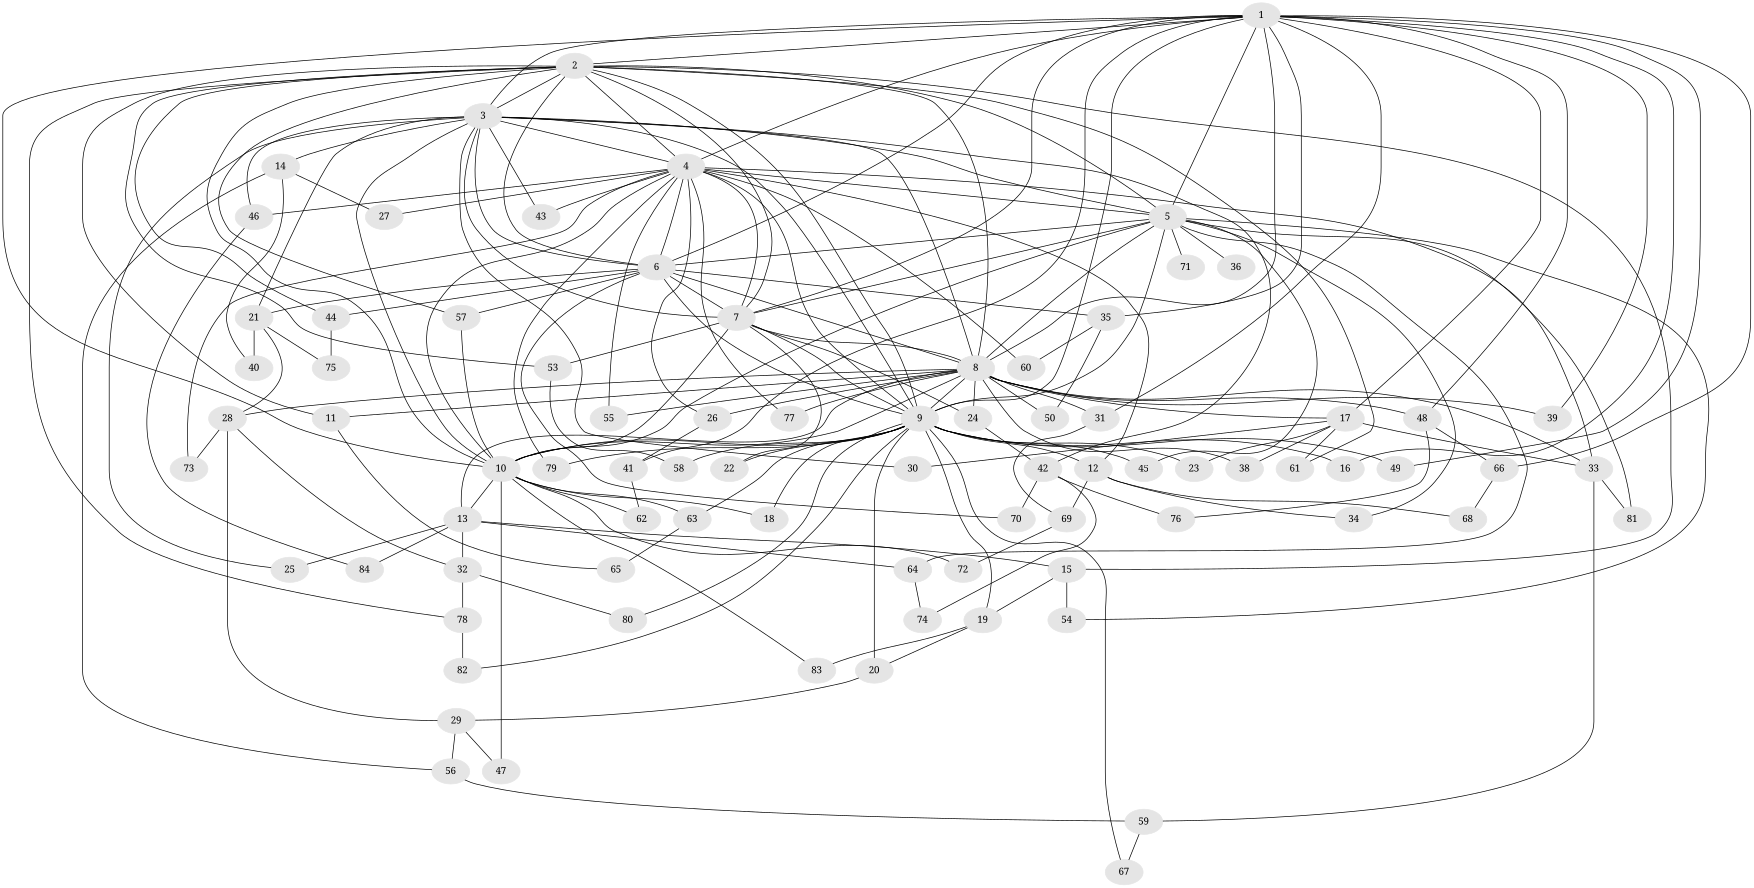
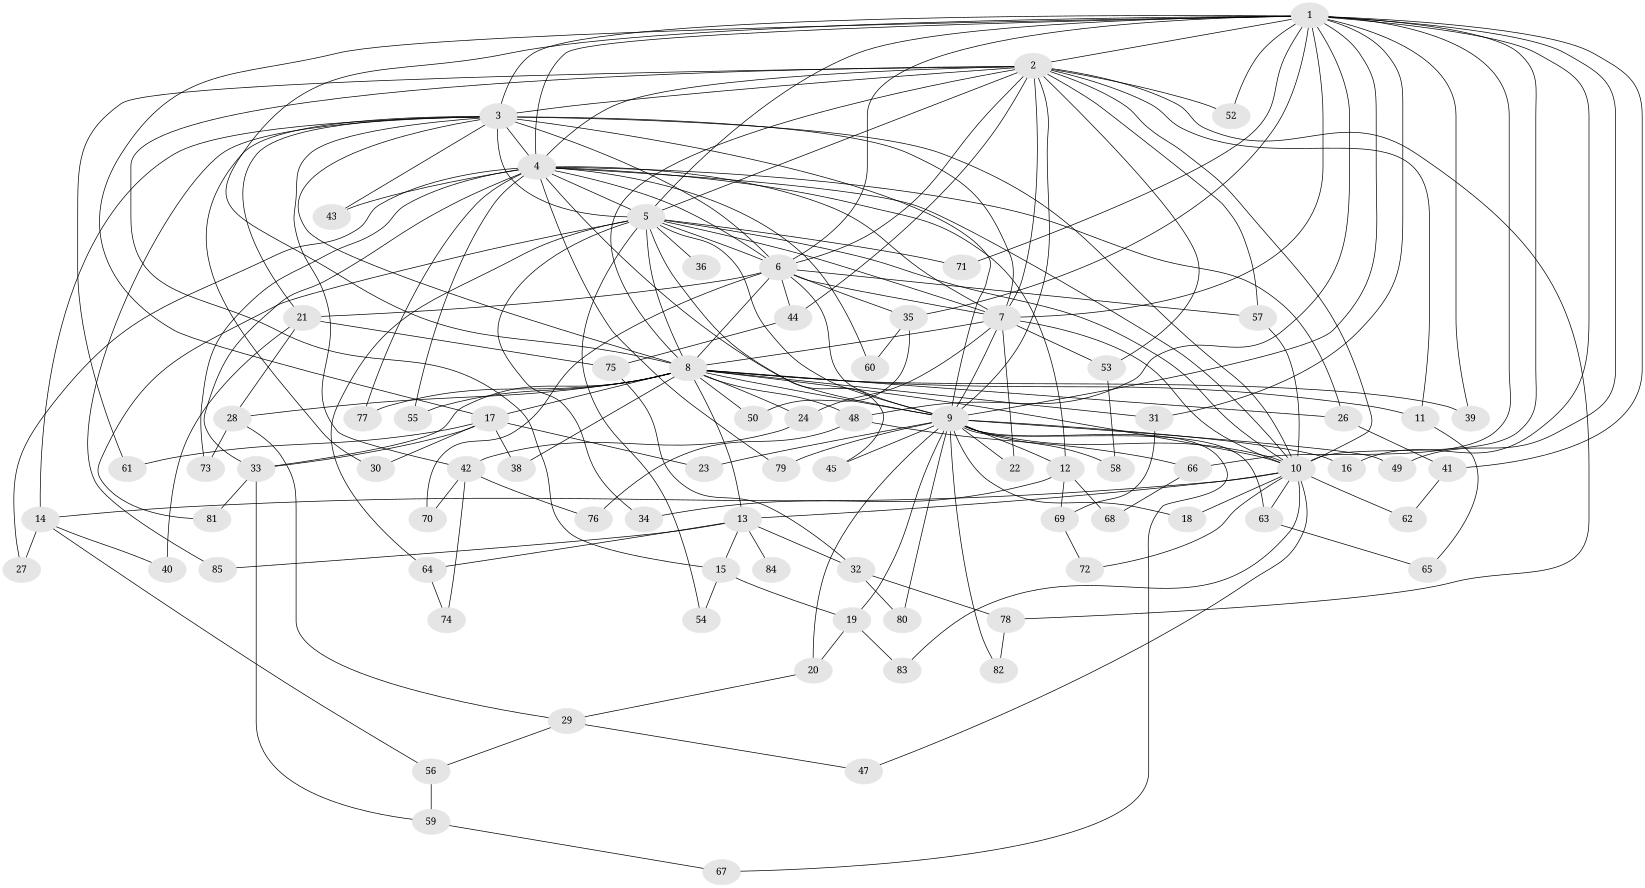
node "52": added
edge "1" -- "71": added
node "46": removed
edge "10" -- "14": added
edge "28" -- "32": now "75" -- "32"
node "25": label "25" -> "85"
